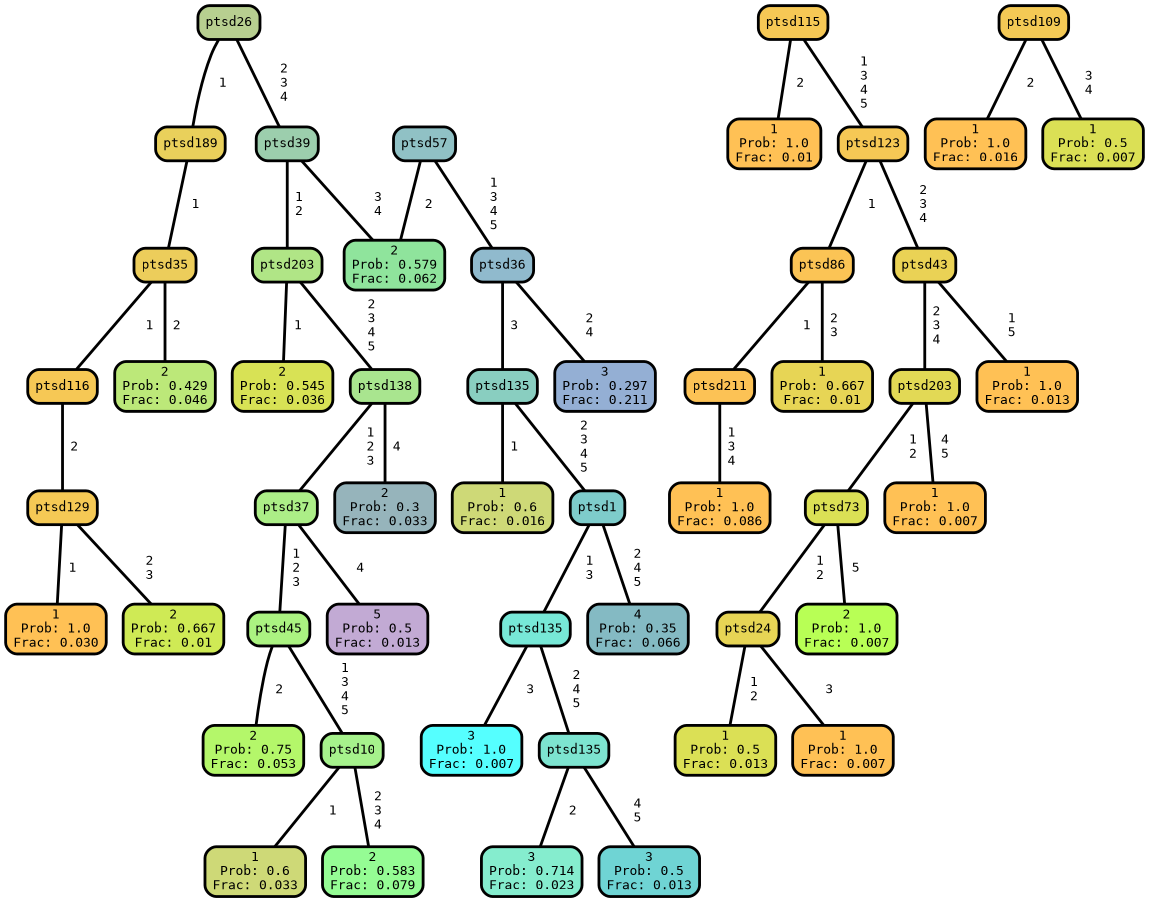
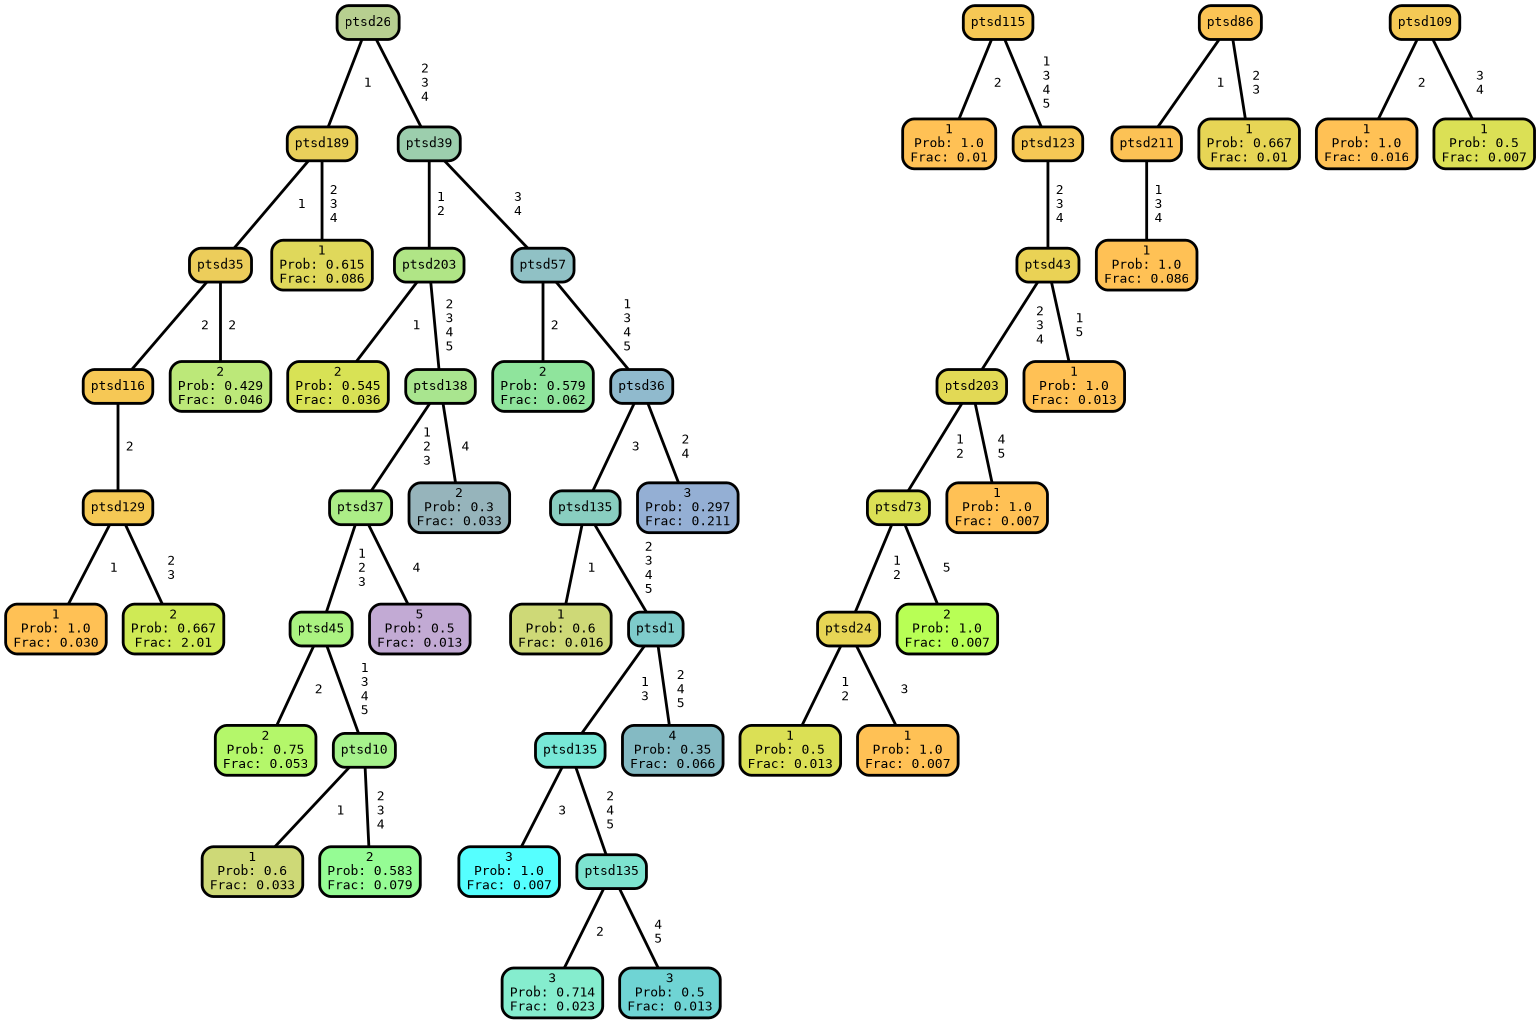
edge "ptsd39" -- "2 Prob: 0.579 Frac: 0.062": now "ptsd39" -- "ptsd57"
edge "ptsd123" -- "ptsd86": removed, label "1"
node "1 Prob: 0.615 Frac: 0.086": added
edge "ptsd35" -- "ptsd116": label " 1" -> " 2"
node "2 Prob: 0.667 Frac: 0.01": label "2 Prob: 0.667 Frac: 0.01" -> "2 Prob: 0.667 Frac: 2.01"
